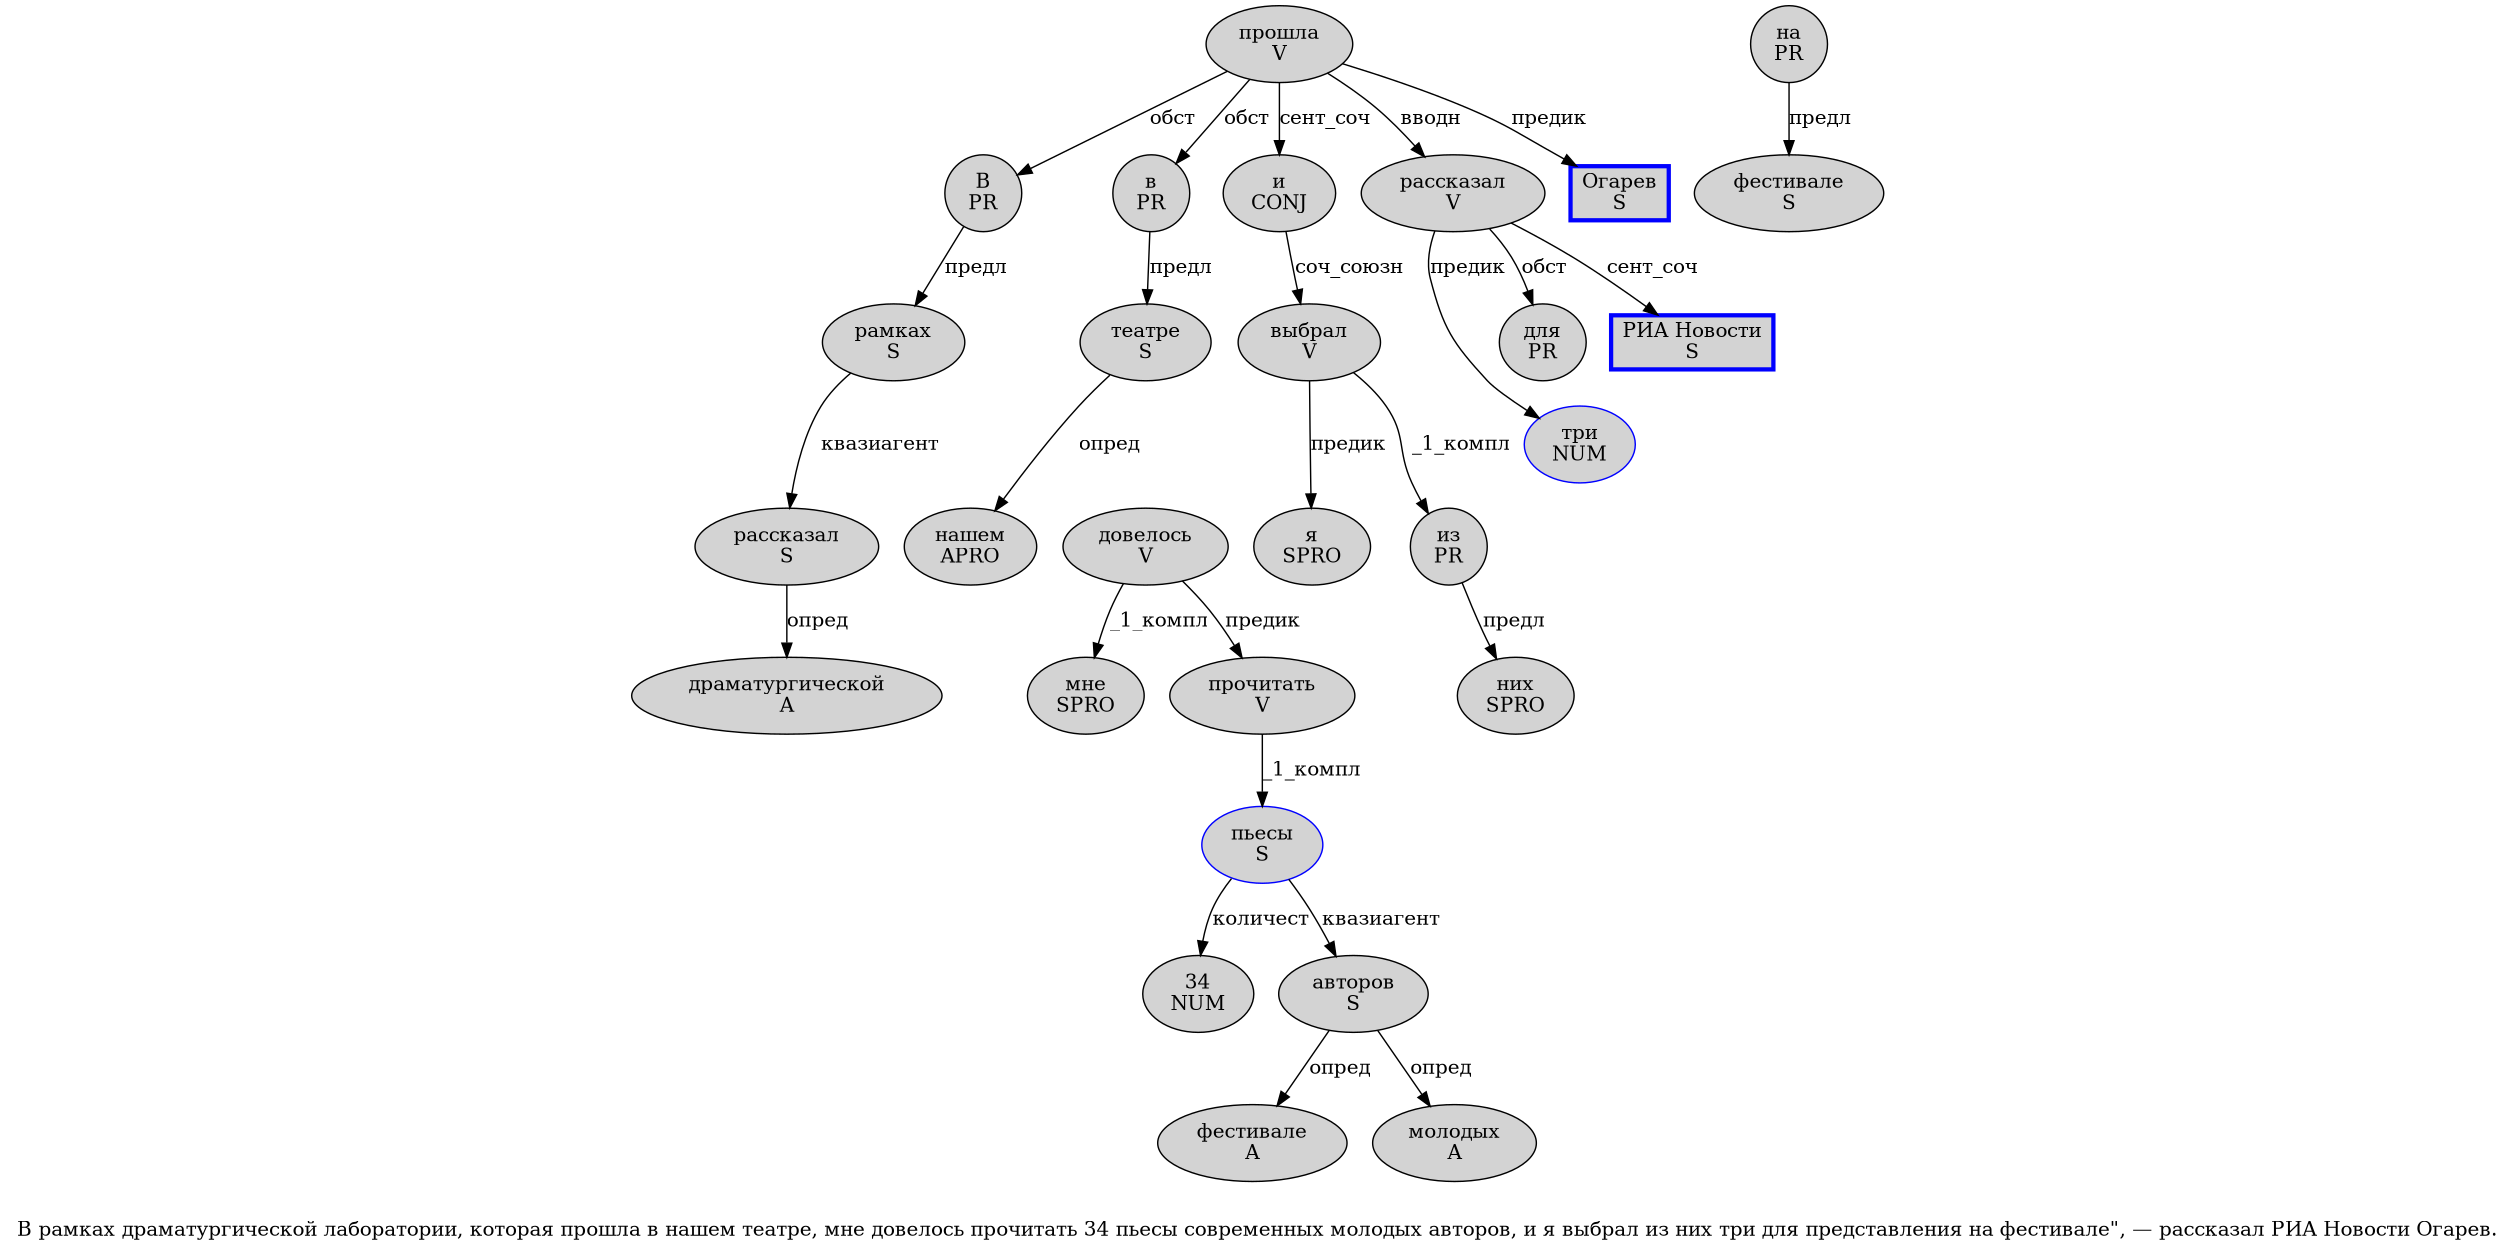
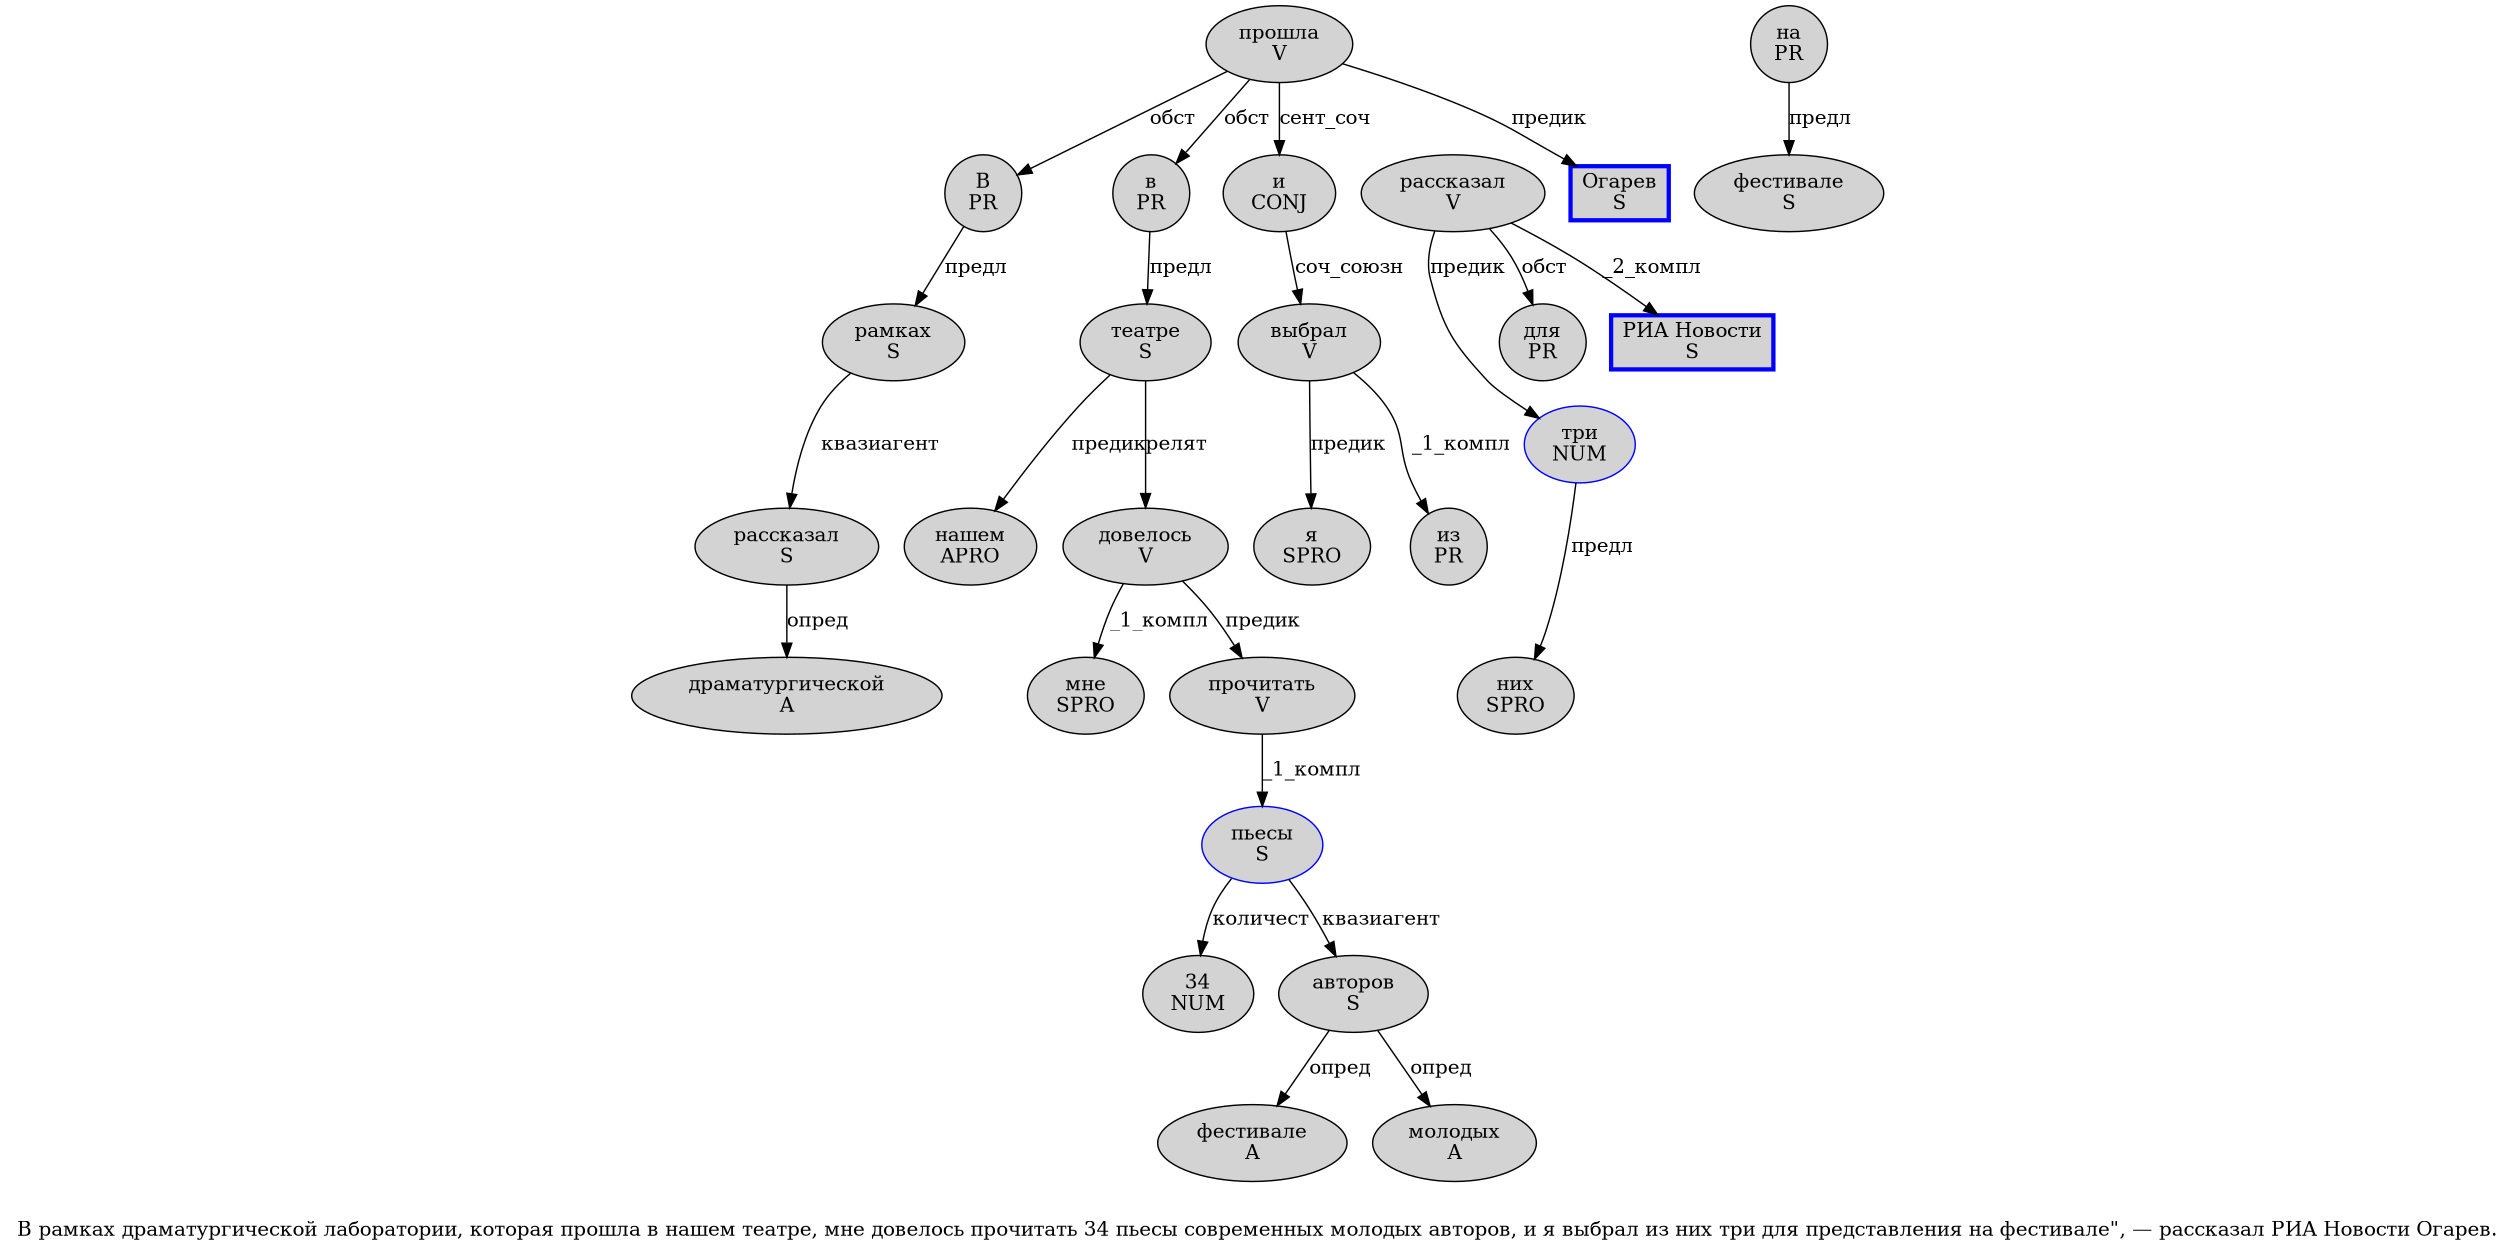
edge "прошла V" -> "рассказал V": removed, label "вводн"
edge "рассказал V" -> "РИА Новости S": label "сент_соч" -> "_2_компл"
edge "театре S" -> "довелось V": added, label "релят"
edge "театре S" -> "нашем APRO": label "опред" -> "предик"
edge "из PR" -> "них SPRO": now "три NUM" -> "них SPRO"
